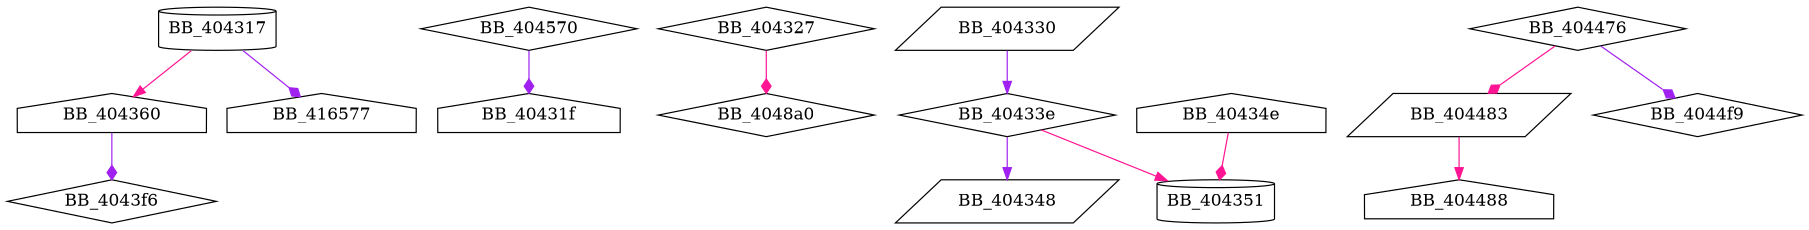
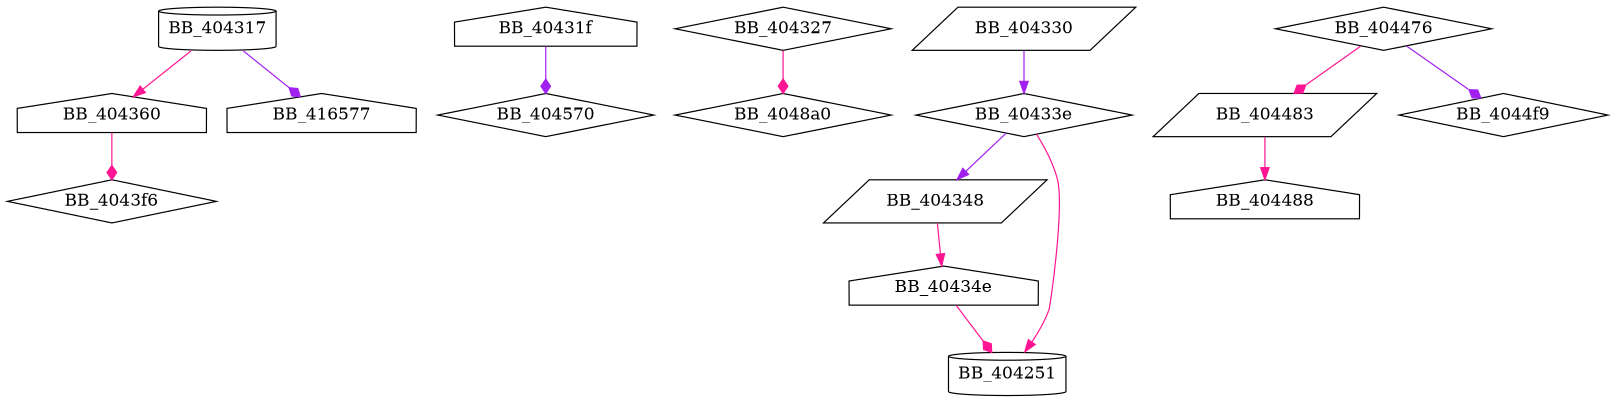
edge "BB_404570" -> "BB_40431f": reversed
edge "BB_404360" -> "BB_4043f6": color purple -> deeppink
node "BB_404351": label "BB_404351" -> "BB_404251"
edge "BB_404348" -> "BB_40434e": added
